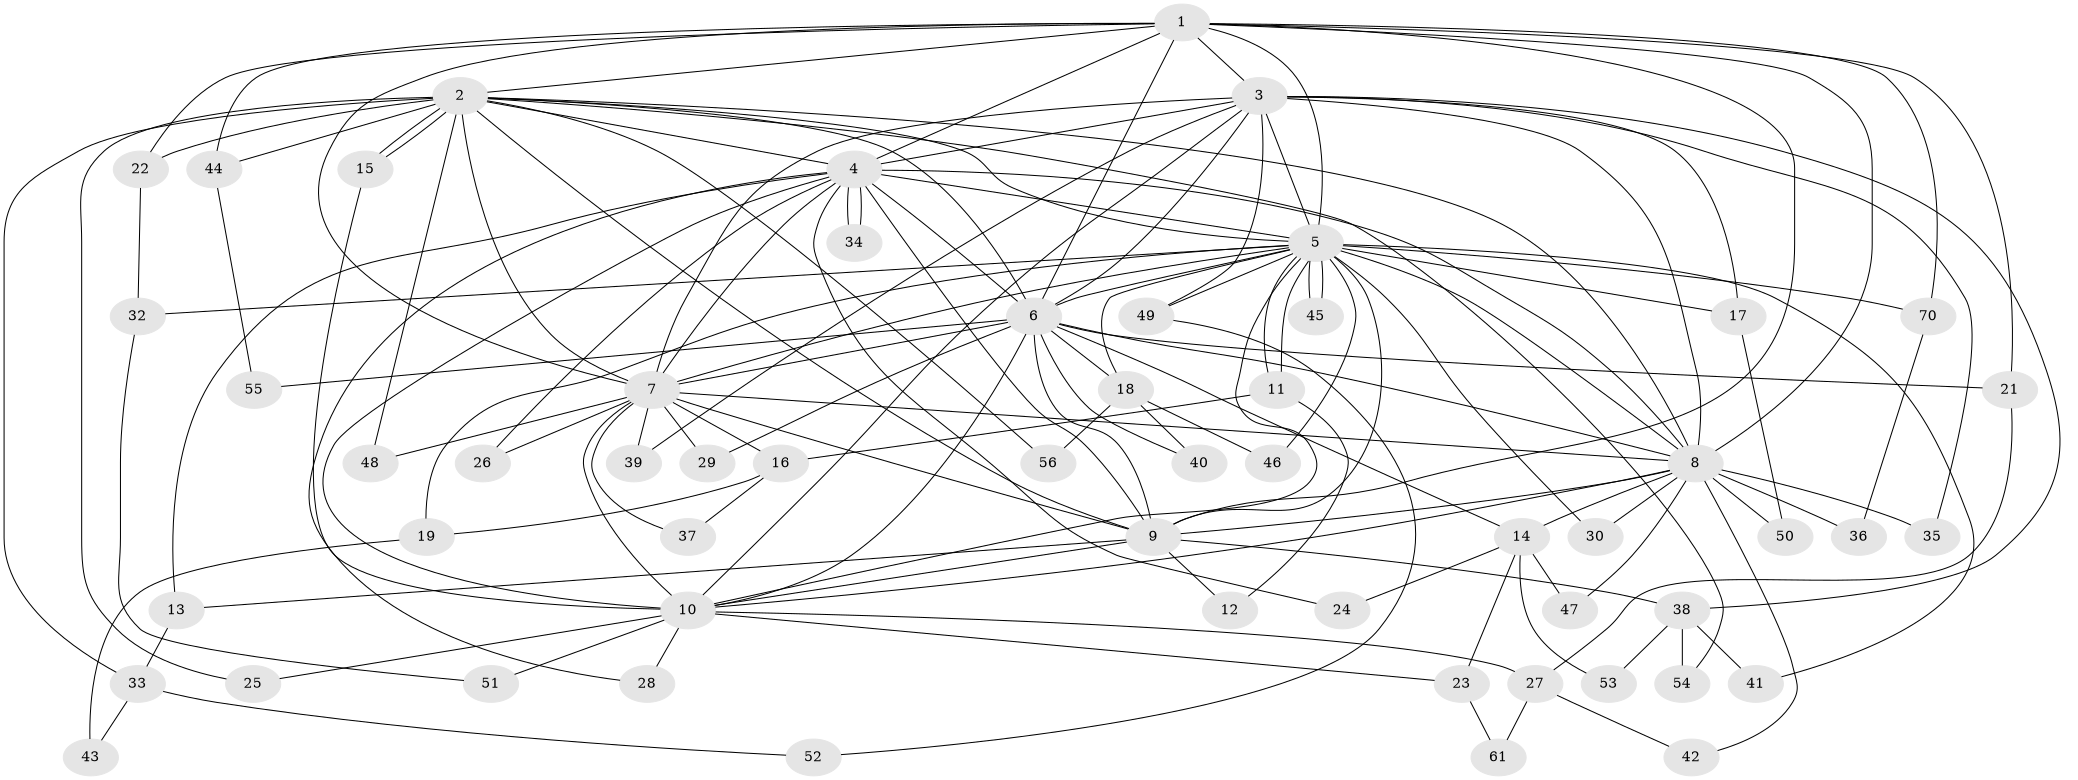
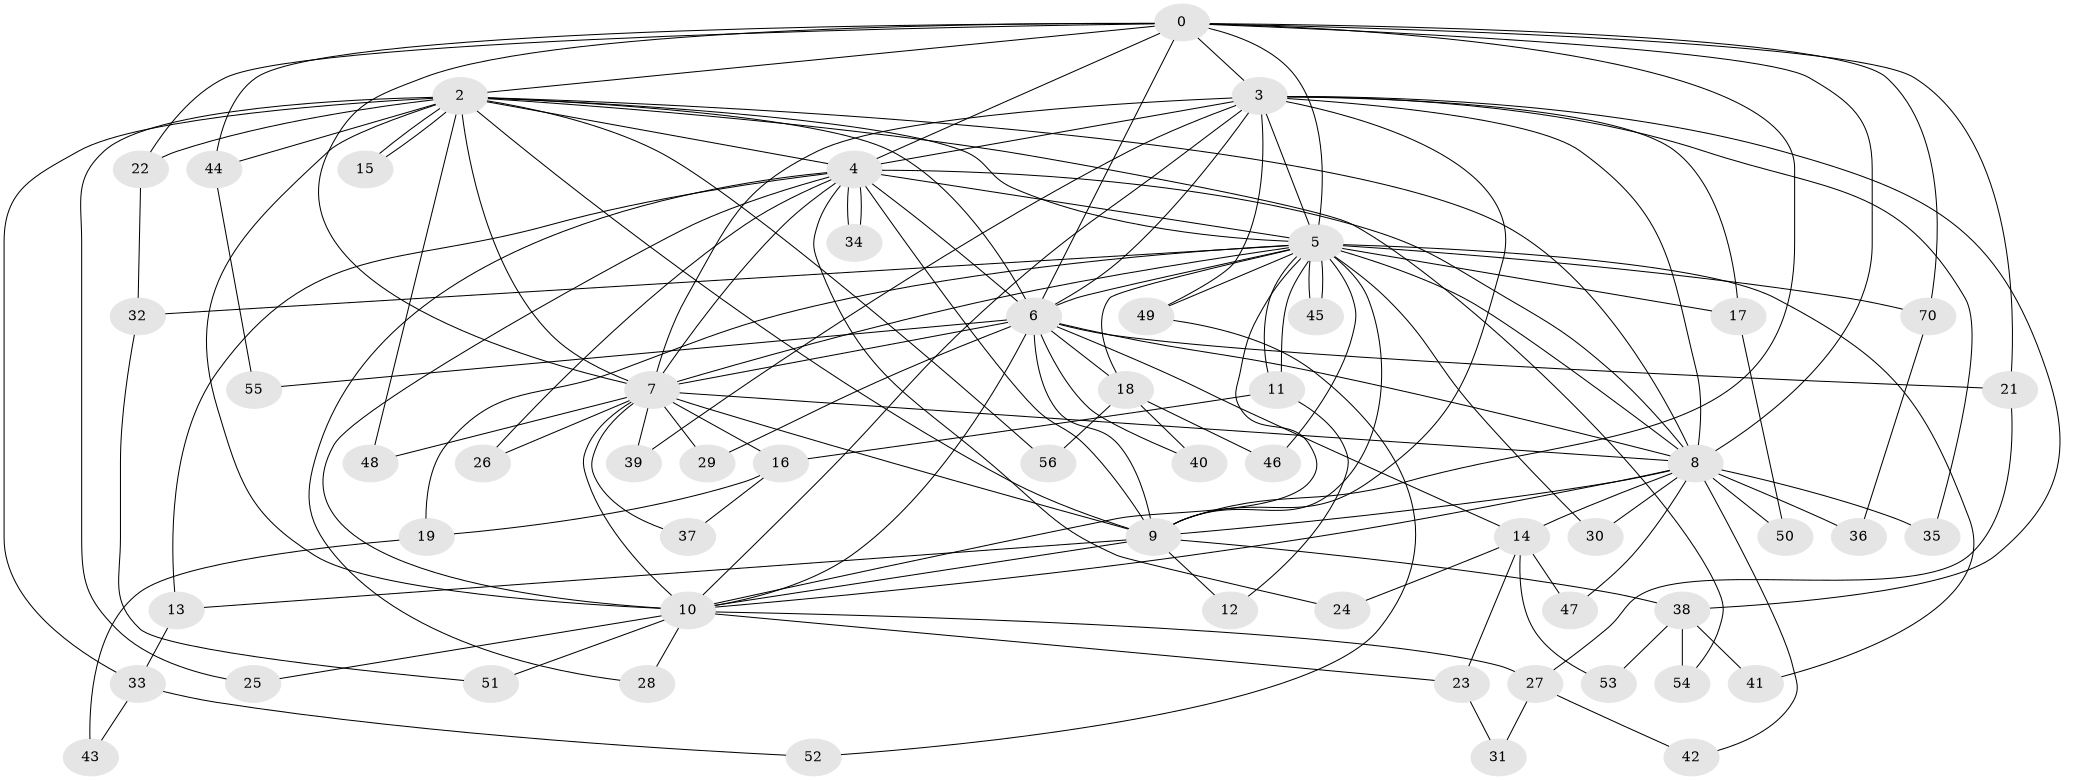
node "1": label "1" -> "0"
edge "3" -- "9": added
edge "15" -- "10": now "2" -- "10"
node "61": label "61" -> "31"
